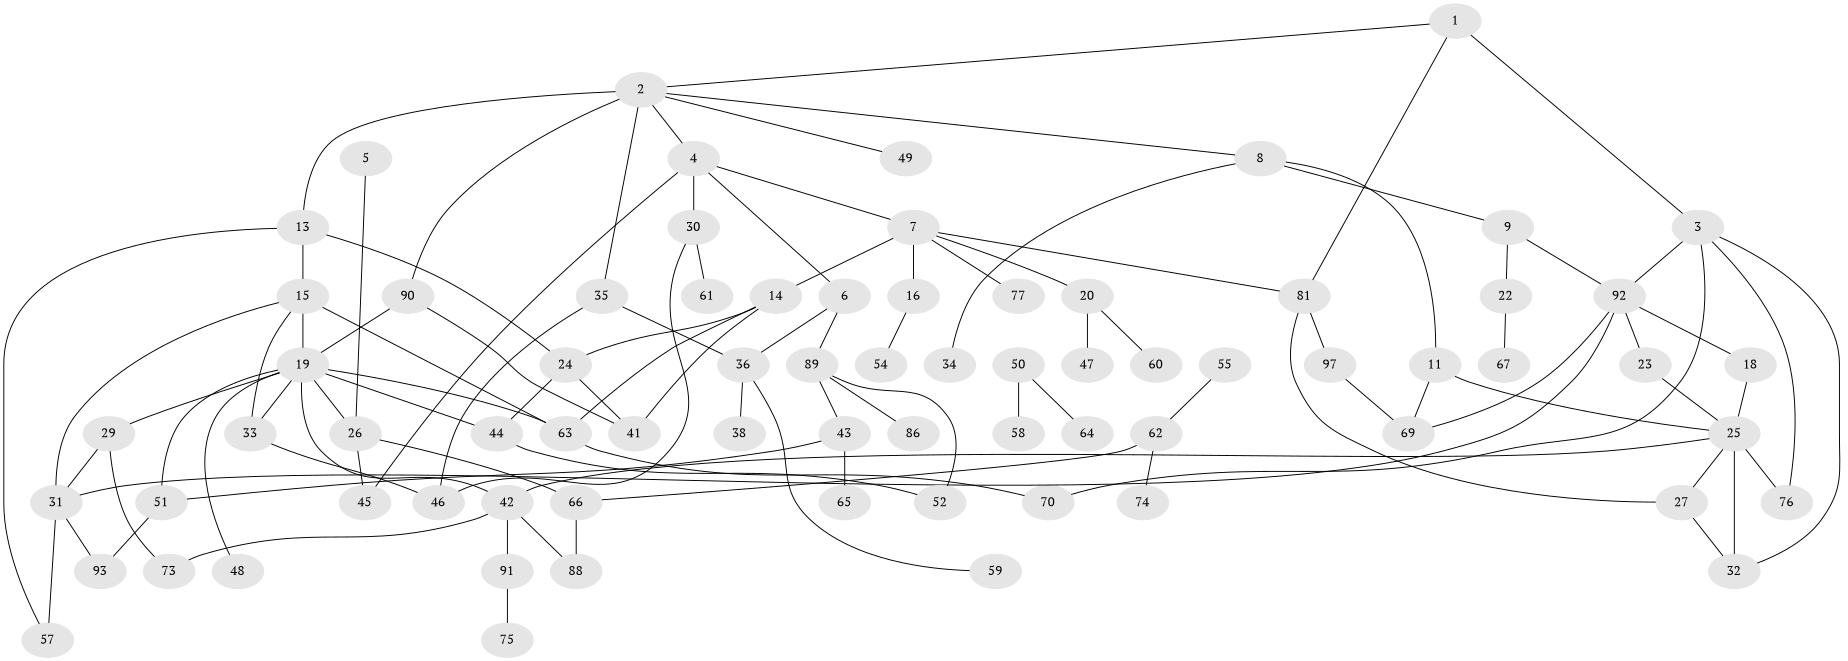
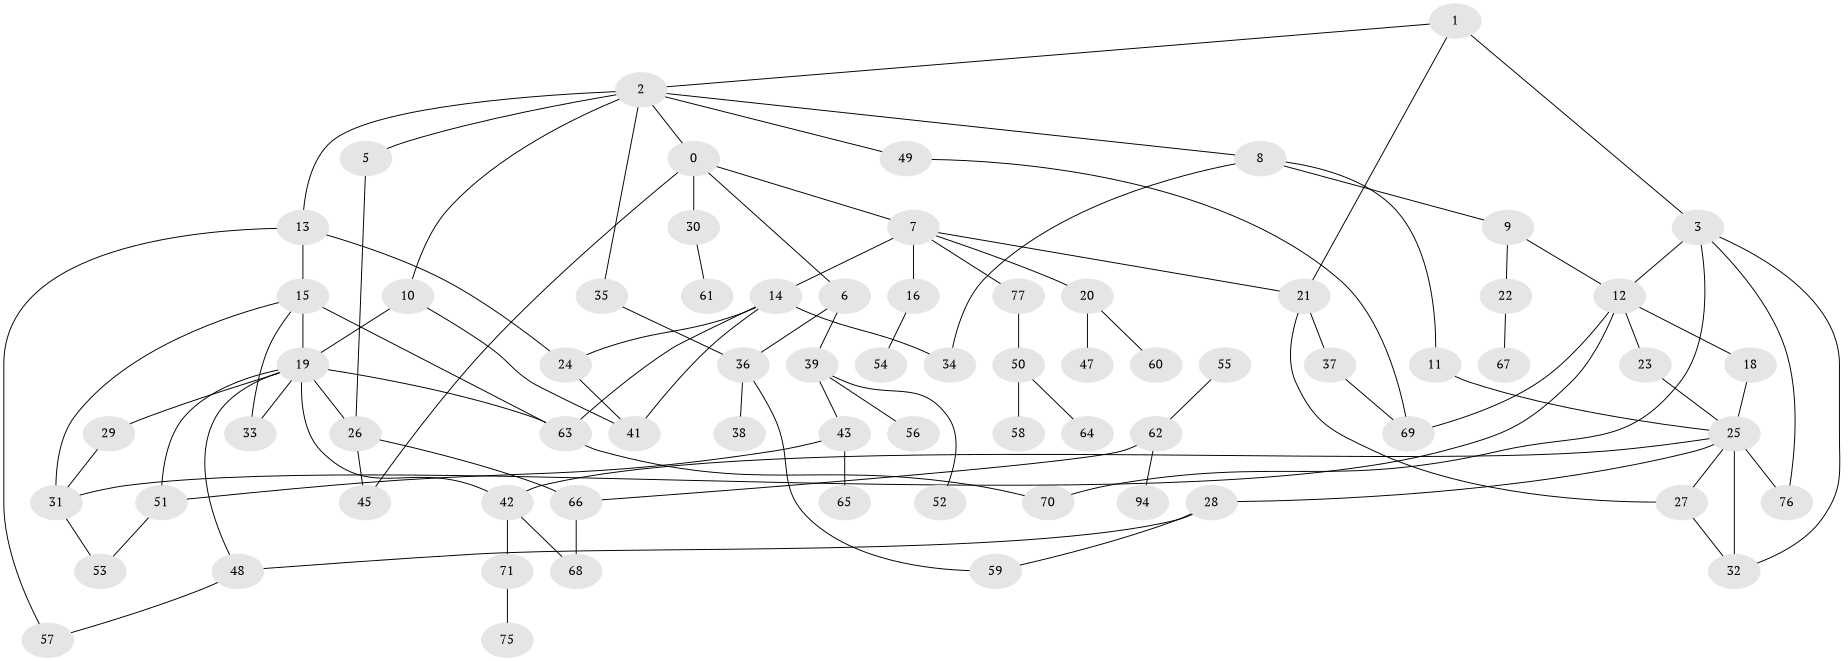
edge "2" -- "5": added
node "4": label "4" -> "0"
node "90": label "90" -> "10"
node "81": label "81" -> "21"
node "92": label "92" -> "12"
edge "14" -- "34": added
edge "77" -- "50": added
node "89": label "89" -> "39"
node "97": label "97" -> "37"
edge "11" -- "69": now "49" -- "69"
node "44": removed
node "86": label "86" -> "56"
node "46": removed
node "74": label "74" -> "94"
node "28": added
edge "31" -- "57": now "48" -- "57"
node "93": label "93" -> "53"
node "73": removed
node "91": label "91" -> "71"
node "88": label "88" -> "68"
